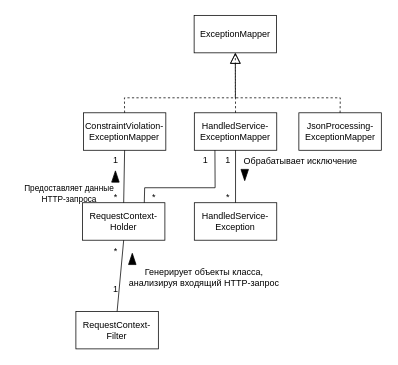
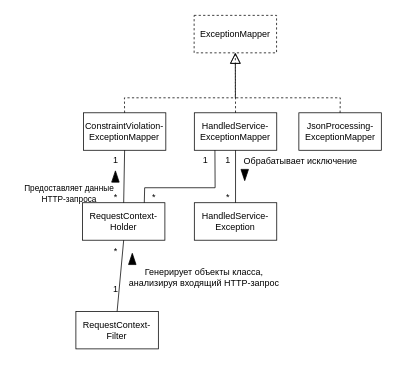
node "ExceptionMapper": style solid -> dashed
